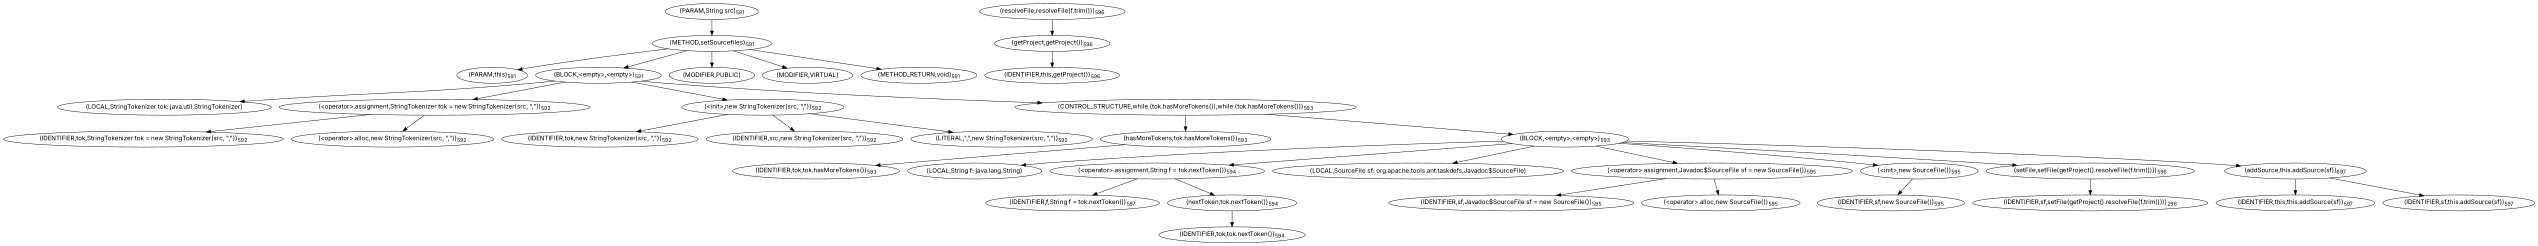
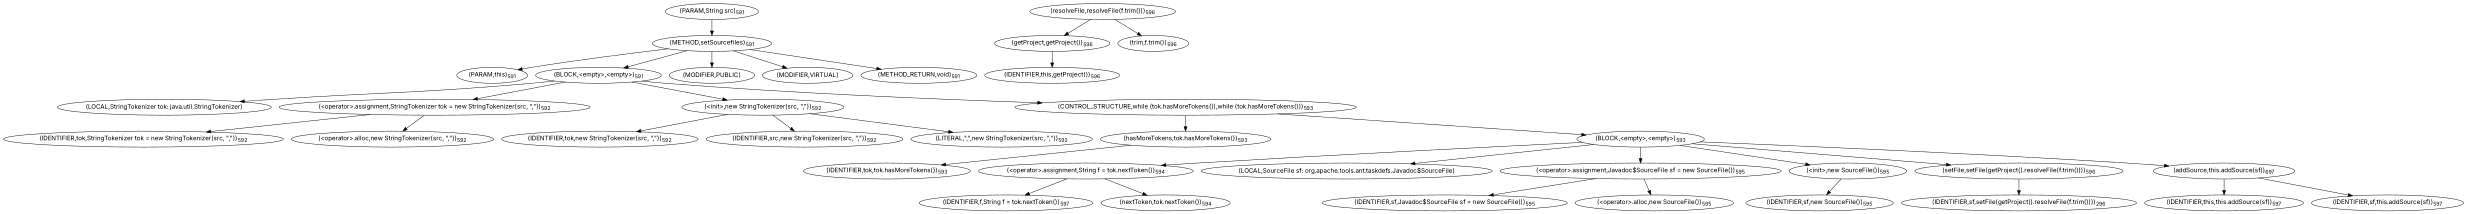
node "(trim,f.trim())": added
node "(LOCAL,String f: java.lang.String)": removed
node "(IDENTIFIER,tok,tok.nextToken())": removed
